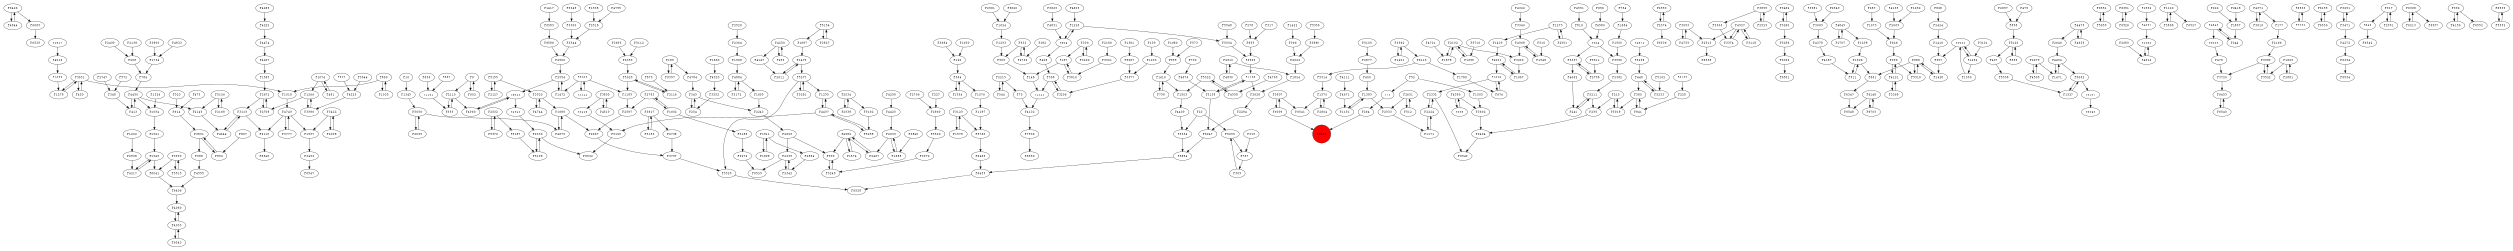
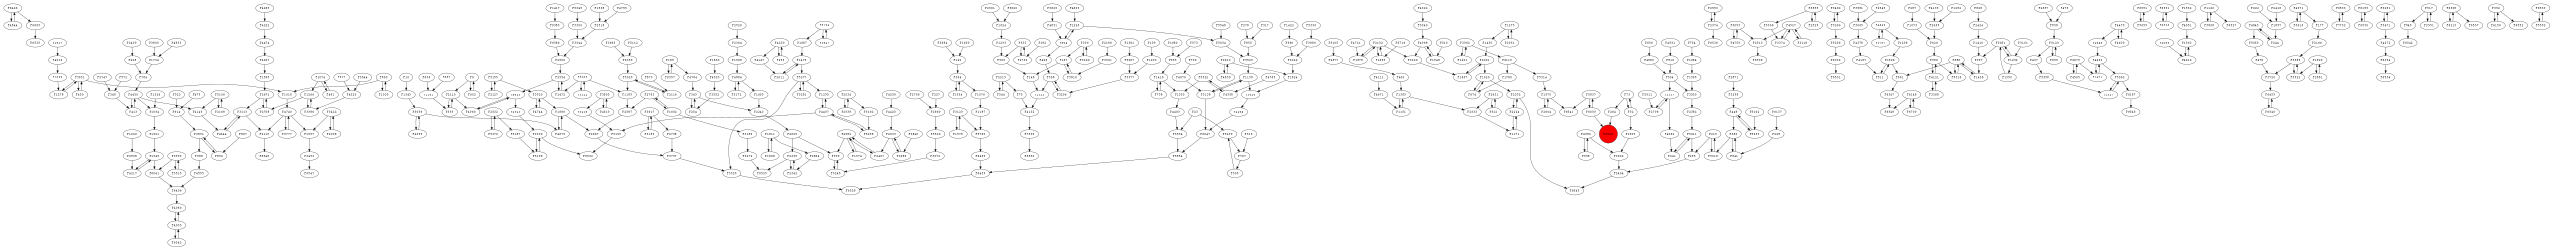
node "P2138": removed
edge "P73" -> "P52": added
